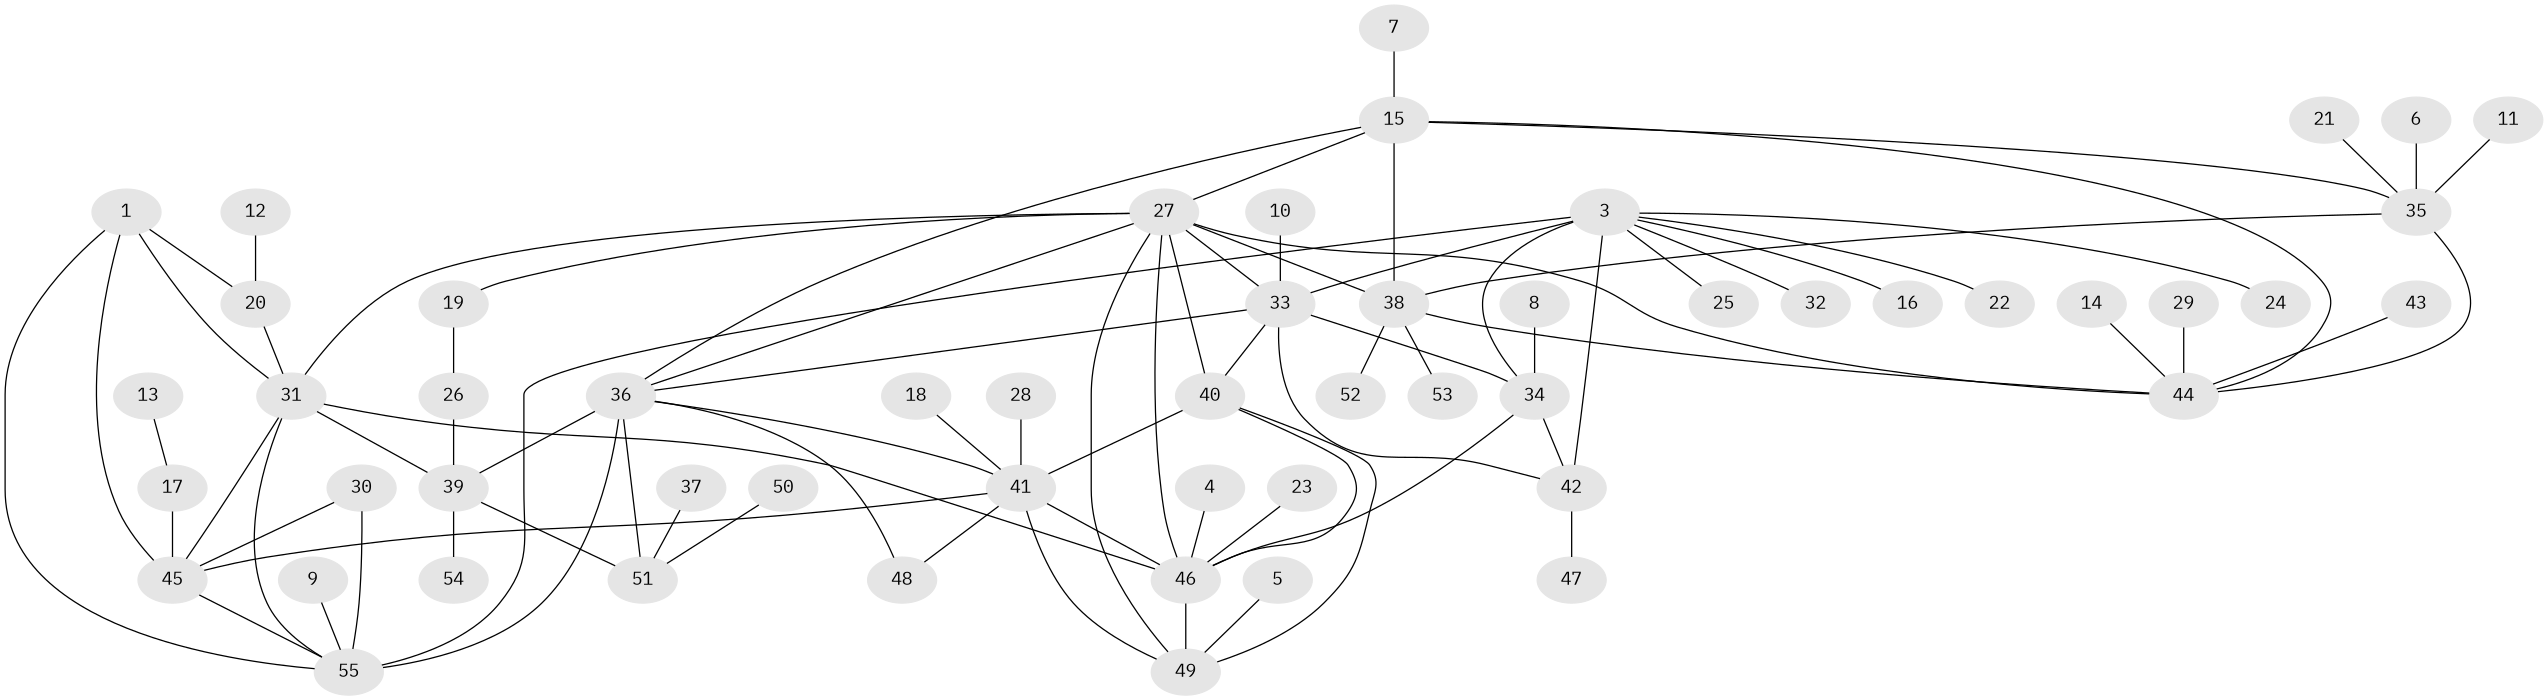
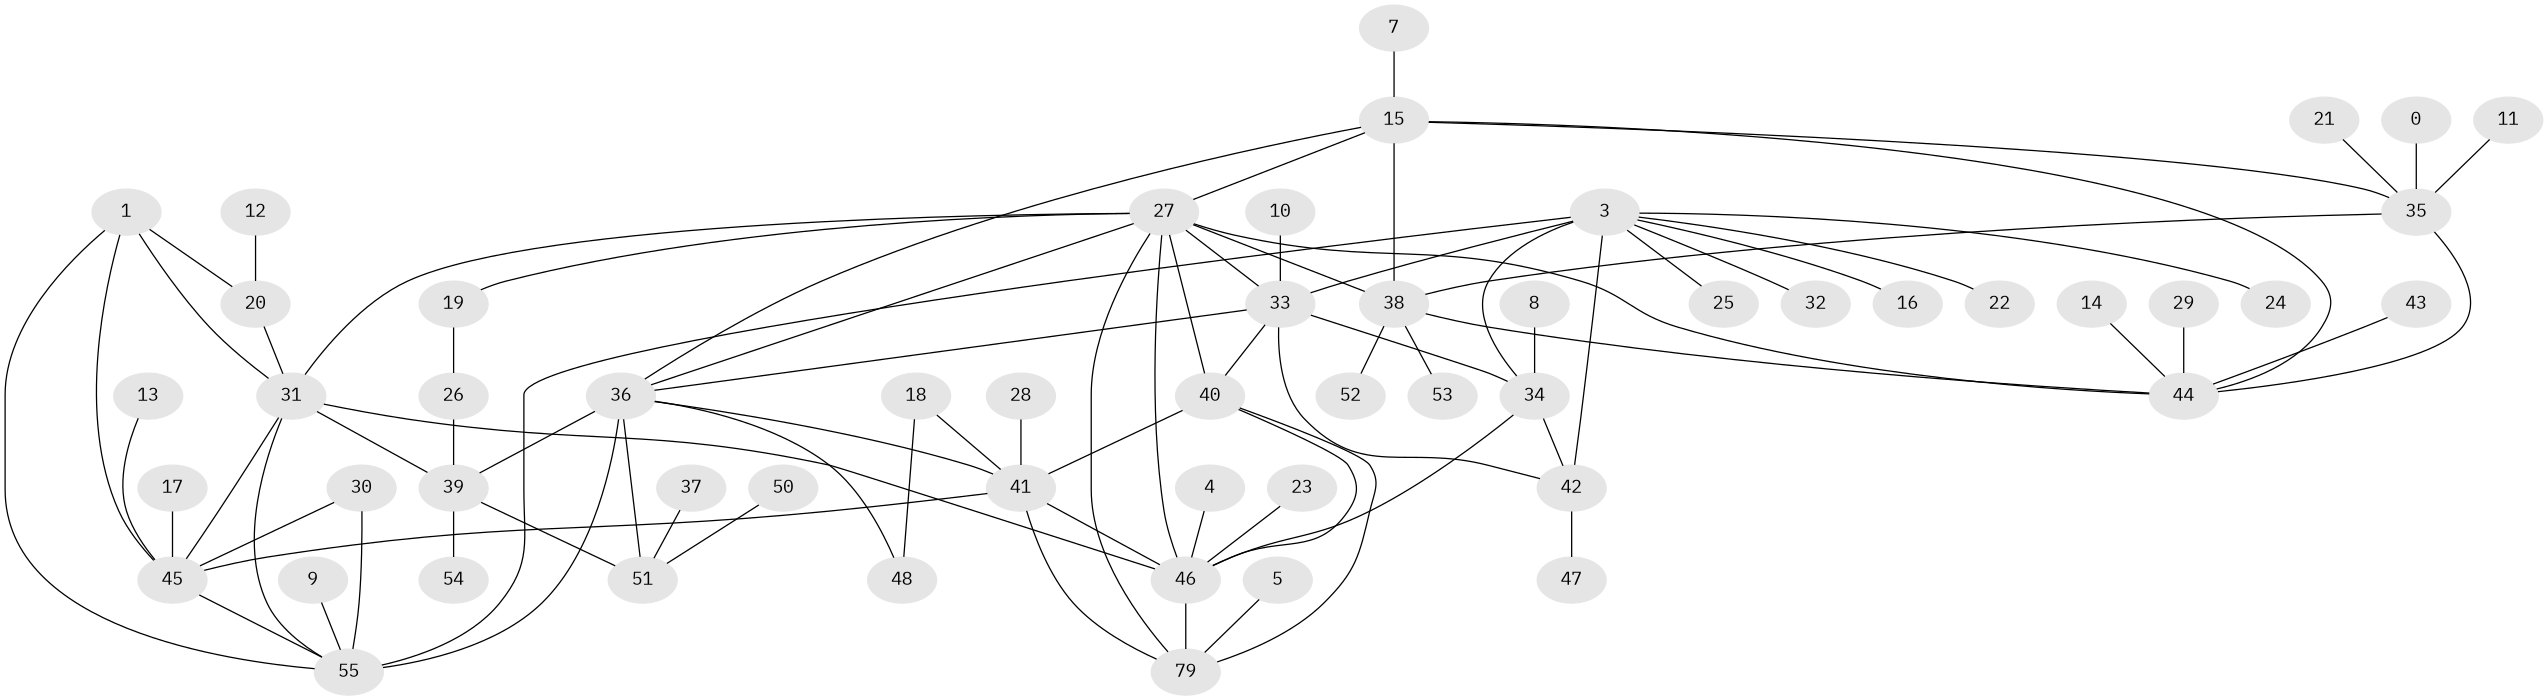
node "6": label "6" -> "0"
edge "13" -- "17": now "13" -- "45"
edge "41" -- "48": now "18" -- "48"
node "49": label "49" -> "79"
